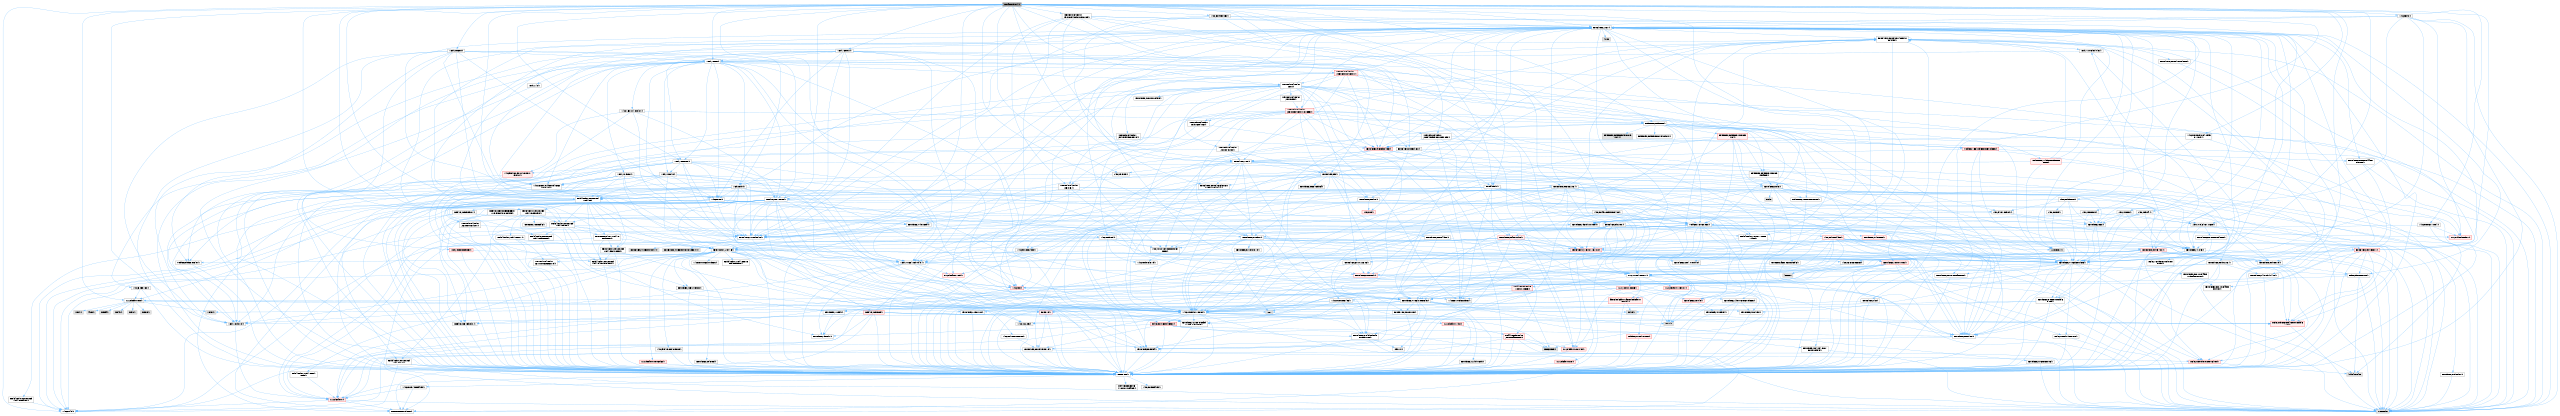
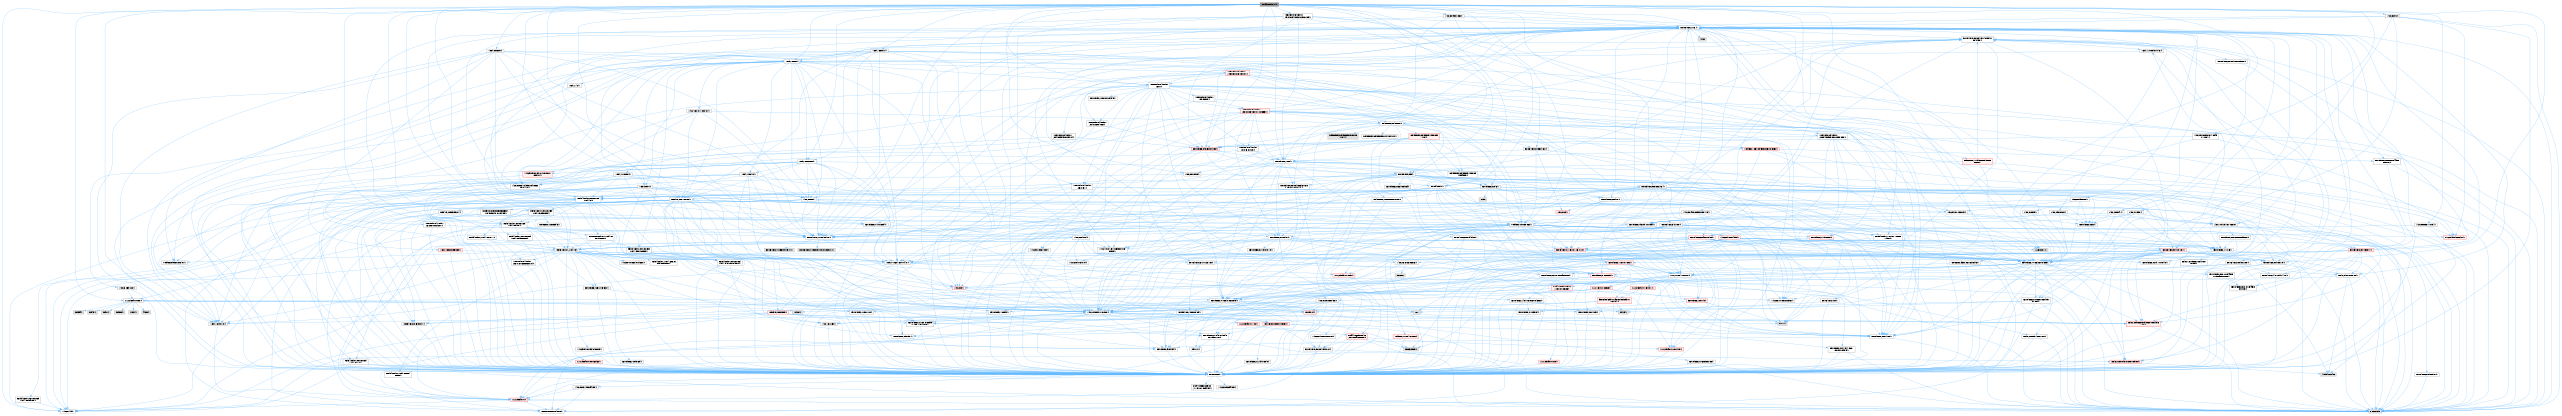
edge "Math/IntPoint.h" -> "Templates/TypeHash.h": now "Math/IntPoint.h" -> "Containers/EnumAsByte.h"
